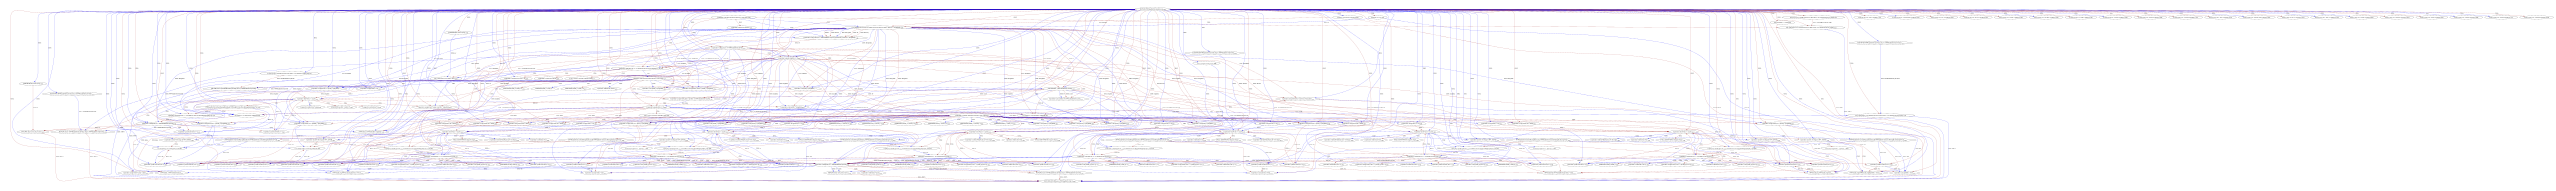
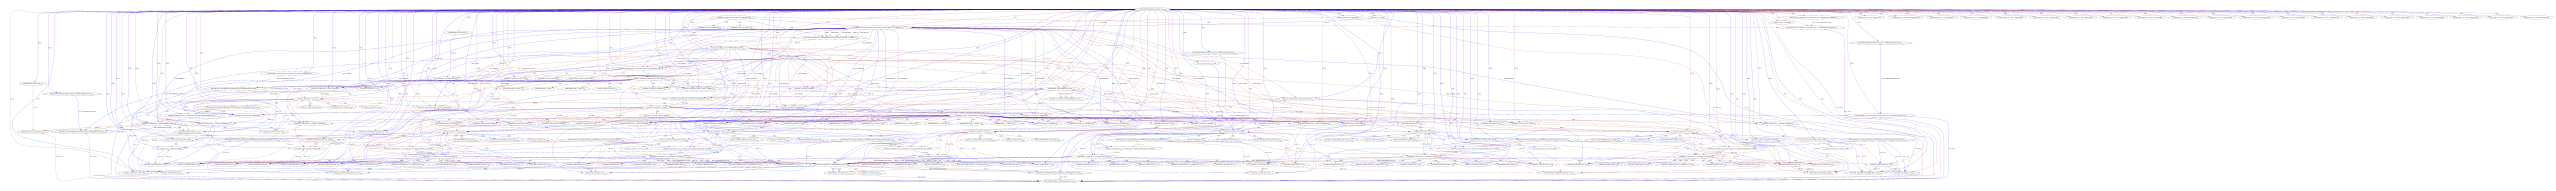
edge "(METHOD,TIFFReadDirEntryByteArray)" -> "(<operator>.equals,data == 0)": now "(<operator>.assignment,ma = (uint32_t *)origdata)" -> "(<operator>.equals,data == 0)"
node "(<operator>.addressOf,&origdata)": added
